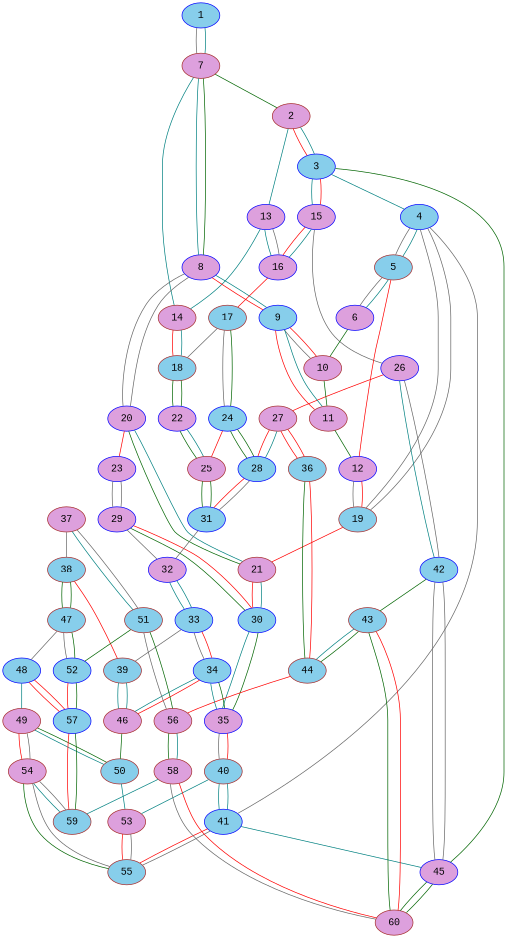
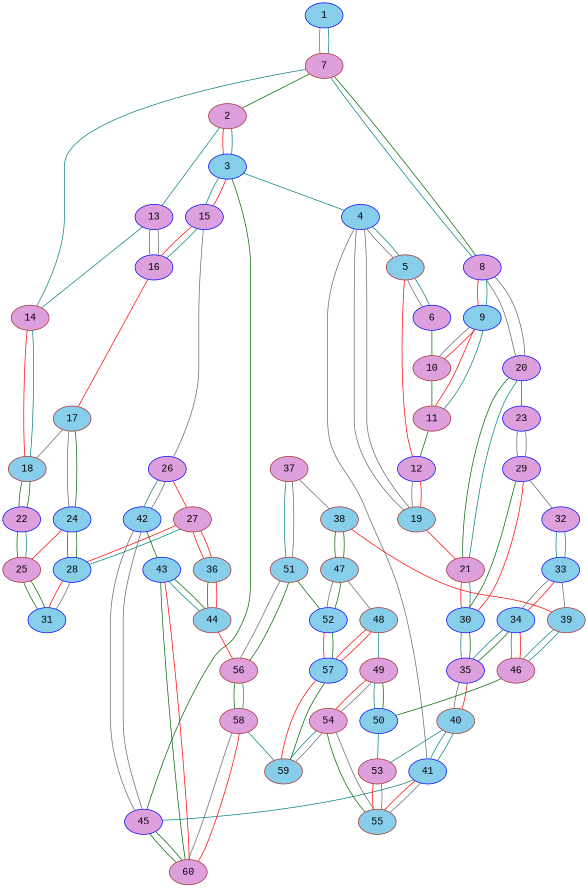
edge "31" -- "32": removed
node "43": color brown -> blue
node "48": color blue -> brown
node "50": color brown -> blue
